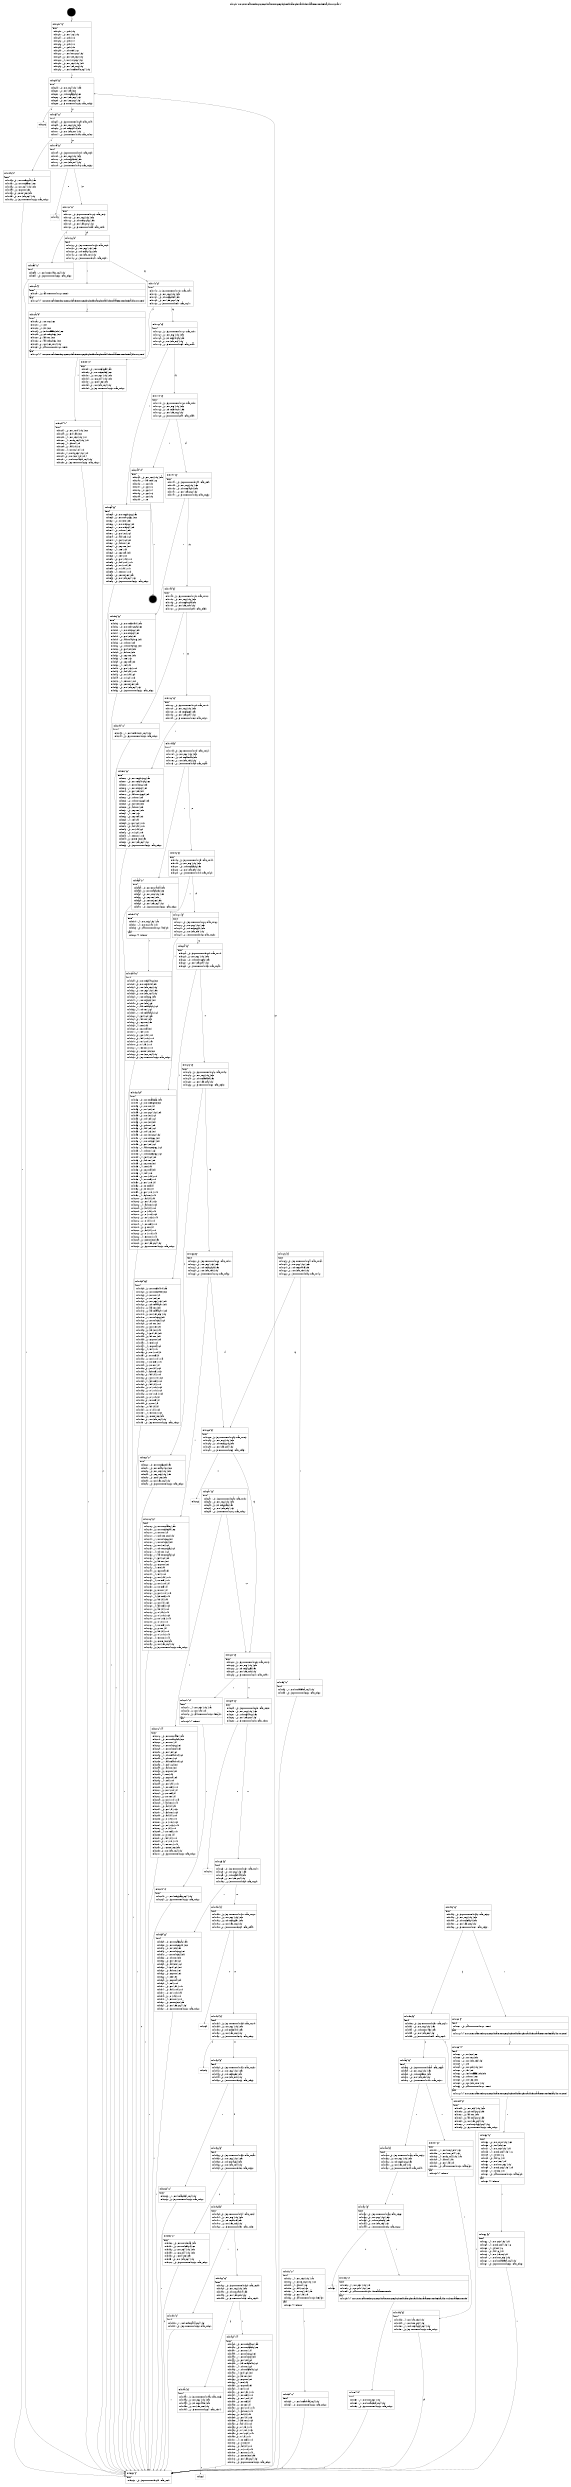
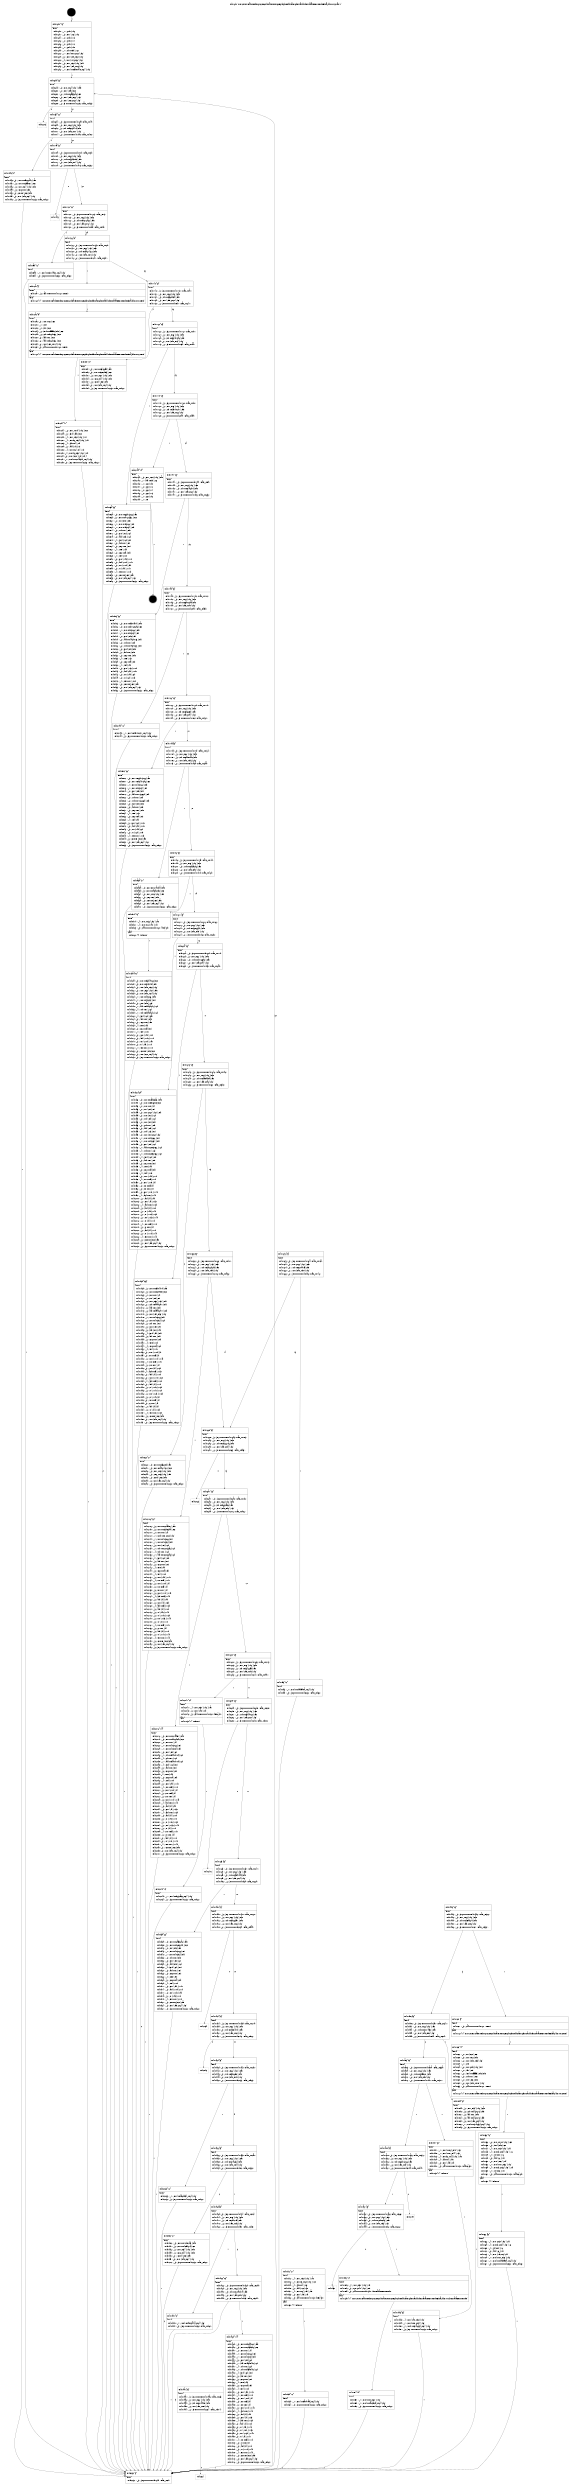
edge "0x4017c6 [25]" -> "0x4017df [25]": added, label "21"
edge "0x40188e [25]" -> "0x4018c0 [25]": now "0x40188e [25]" -> "0x4018a7 [25]"
node "0x4021f9": added
edge "0x401988 [25]" -> "0x4019a1 [25]": now "0x401988 [25]" -> "0x402232 [5]"
edge "0x401bd5 [23]" -> "0x402232 [5]": label " 29" -> " 1"
